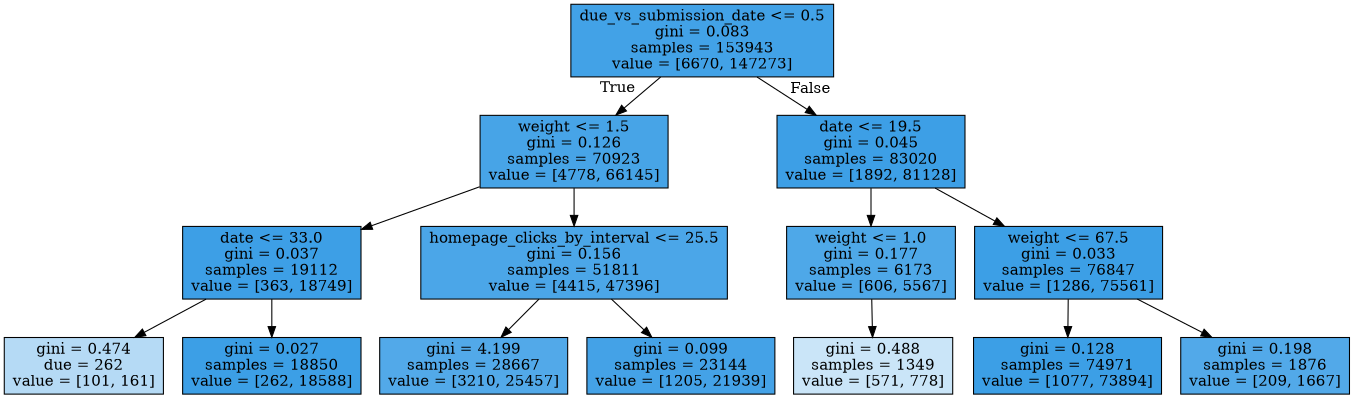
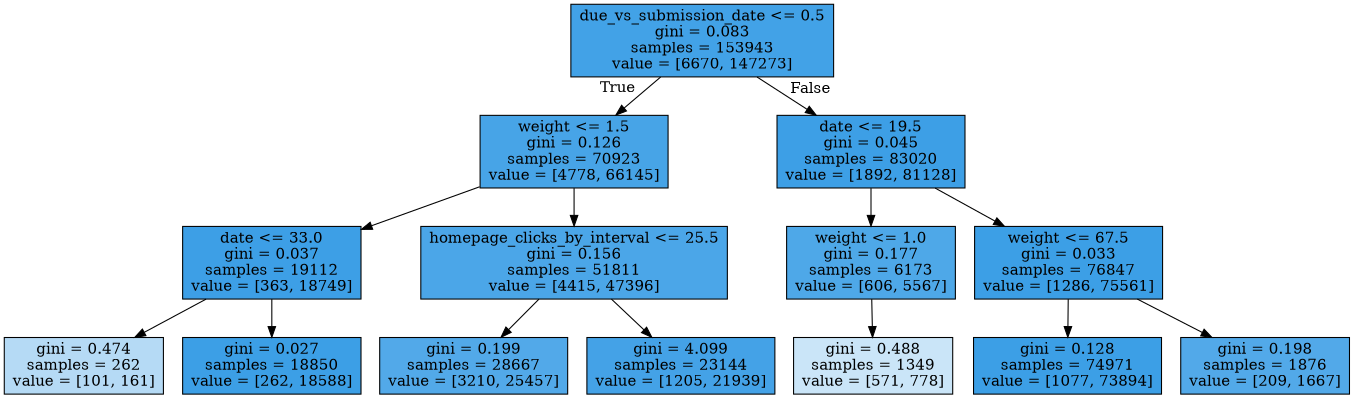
node "gini = 0.474 due = 262 value = [101, 161]": label "gini = 0.474 due = 262 value = [101, 161]" -> "gini = 0.474 samples = 262 value = [101, 161]"
node "gini = 4.199 samples = 28667 value = [3210, 25457]": label "gini = 4.199 samples = 28667 value = [3210, 25457]" -> "gini = 0.199 samples = 28667 value = [3210, 25457]"
node "gini = 0.099 samples = 23144 value = [1205, 21939]": label "gini = 0.099 samples = 23144 value = [1205, 21939]" -> "gini = 4.099 samples = 23144 value = [1205, 21939]"
